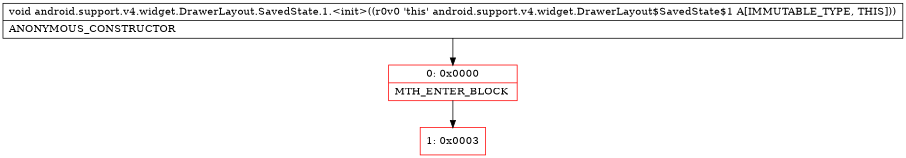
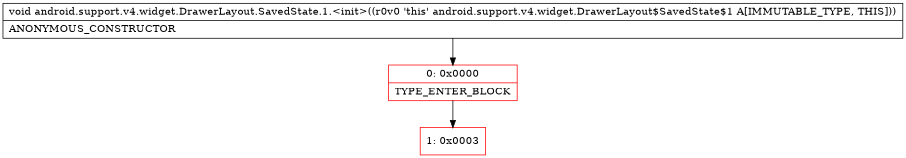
node "0: 0x0000": text "MTH_ENTER_BLOCK" -> "TYPE_ENTER_BLOCK"
